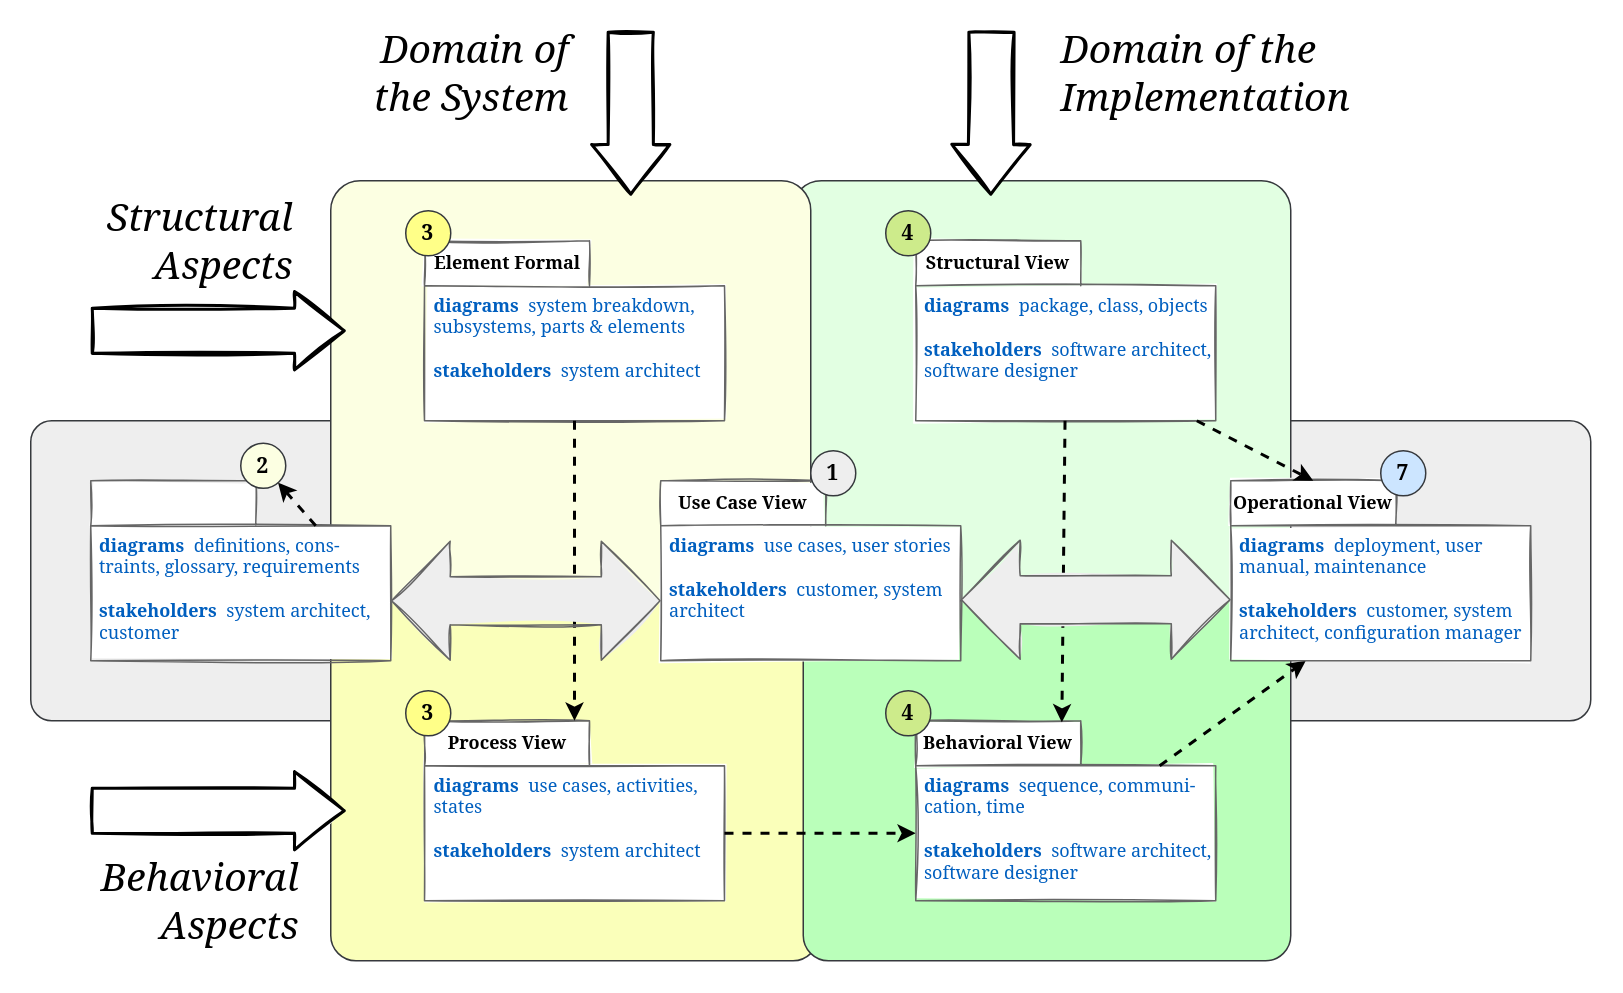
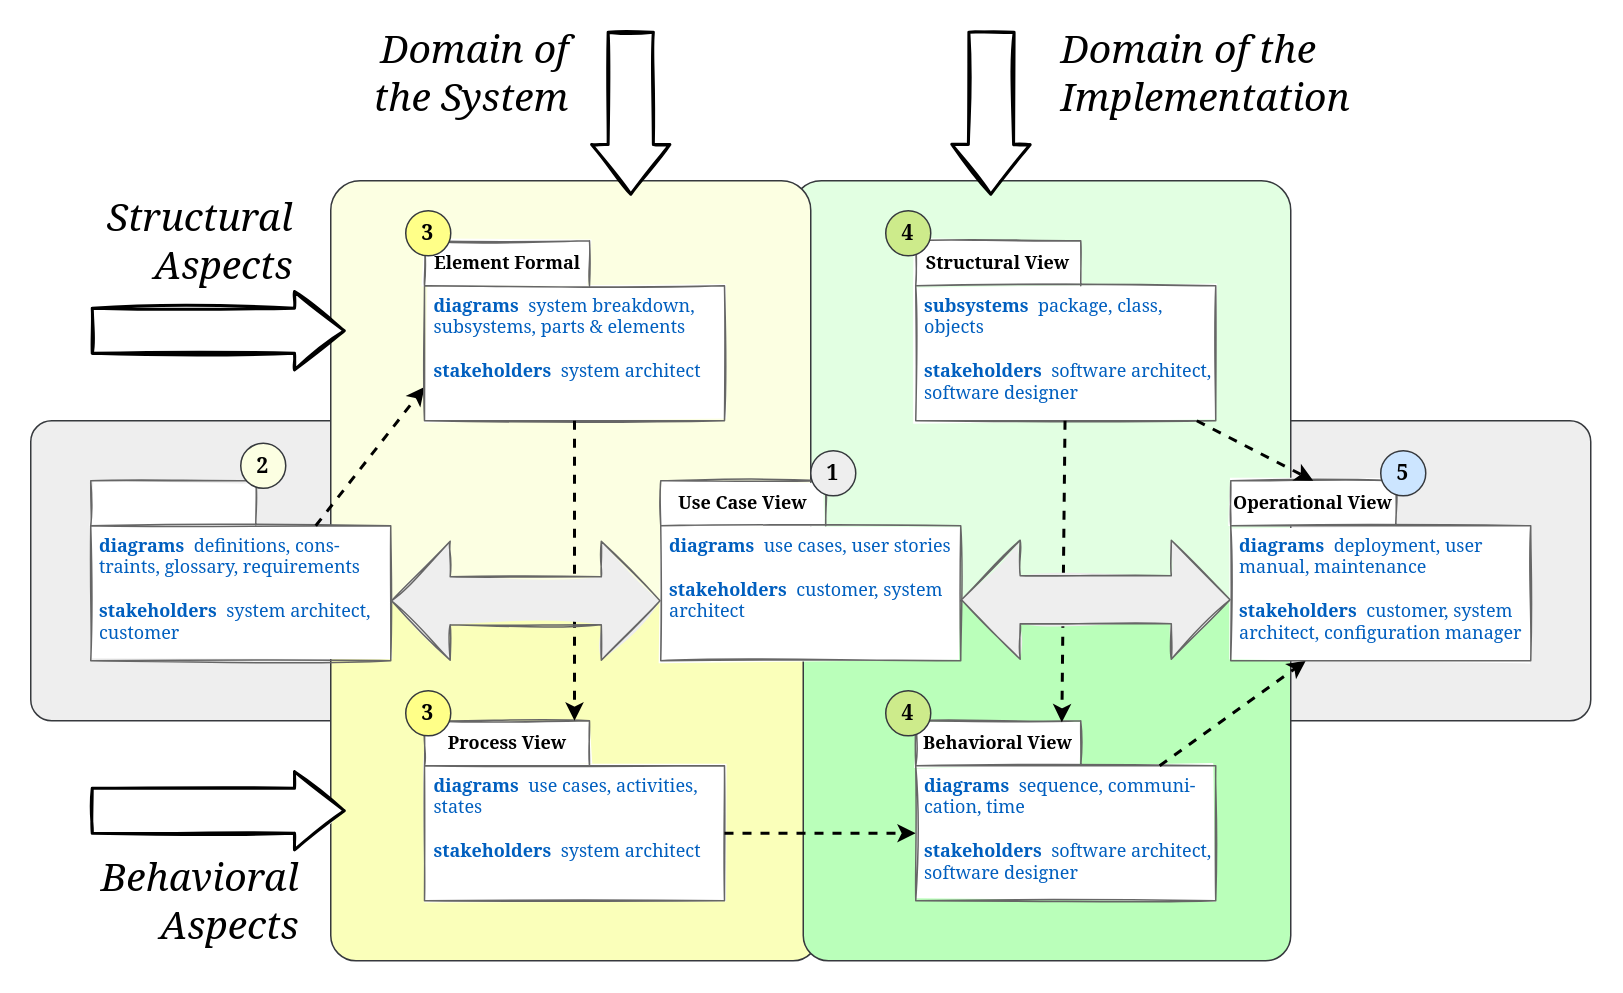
node "diagrams package, class, objects stakeholders software architect, software designer": label "diagrams package, class, objects stakeholders software architect, software designer" -> "subsystems package, class, objects stakeholders software architect, software designer"
node "7": label "7" -> "5"
edge "diagrams definitions, cons-traints, glossary, requirements stakeholders system architect, customer" -> "2": now "diagrams definitions, cons-traints, glossary, requirements stakeholders system architect, customer" -> "diagrams system breakdown, subsystems, parts & elements stakeholders system architect"
